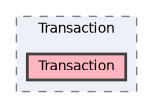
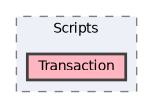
cluster "Transaction": label "Transaction" -> "Scripts"
